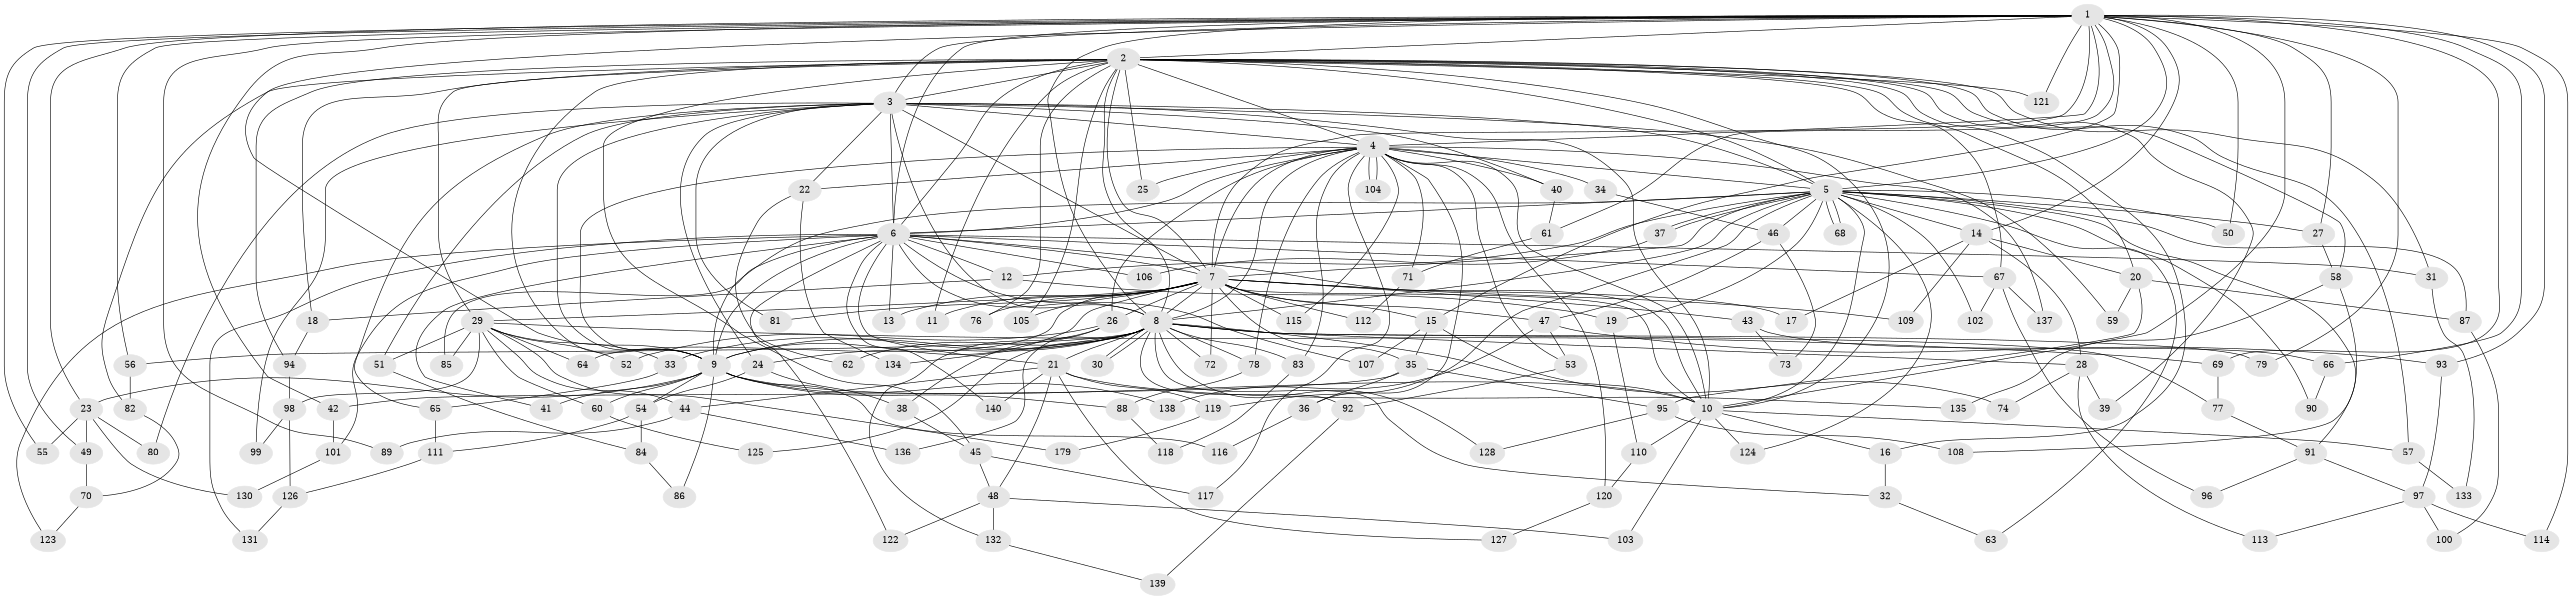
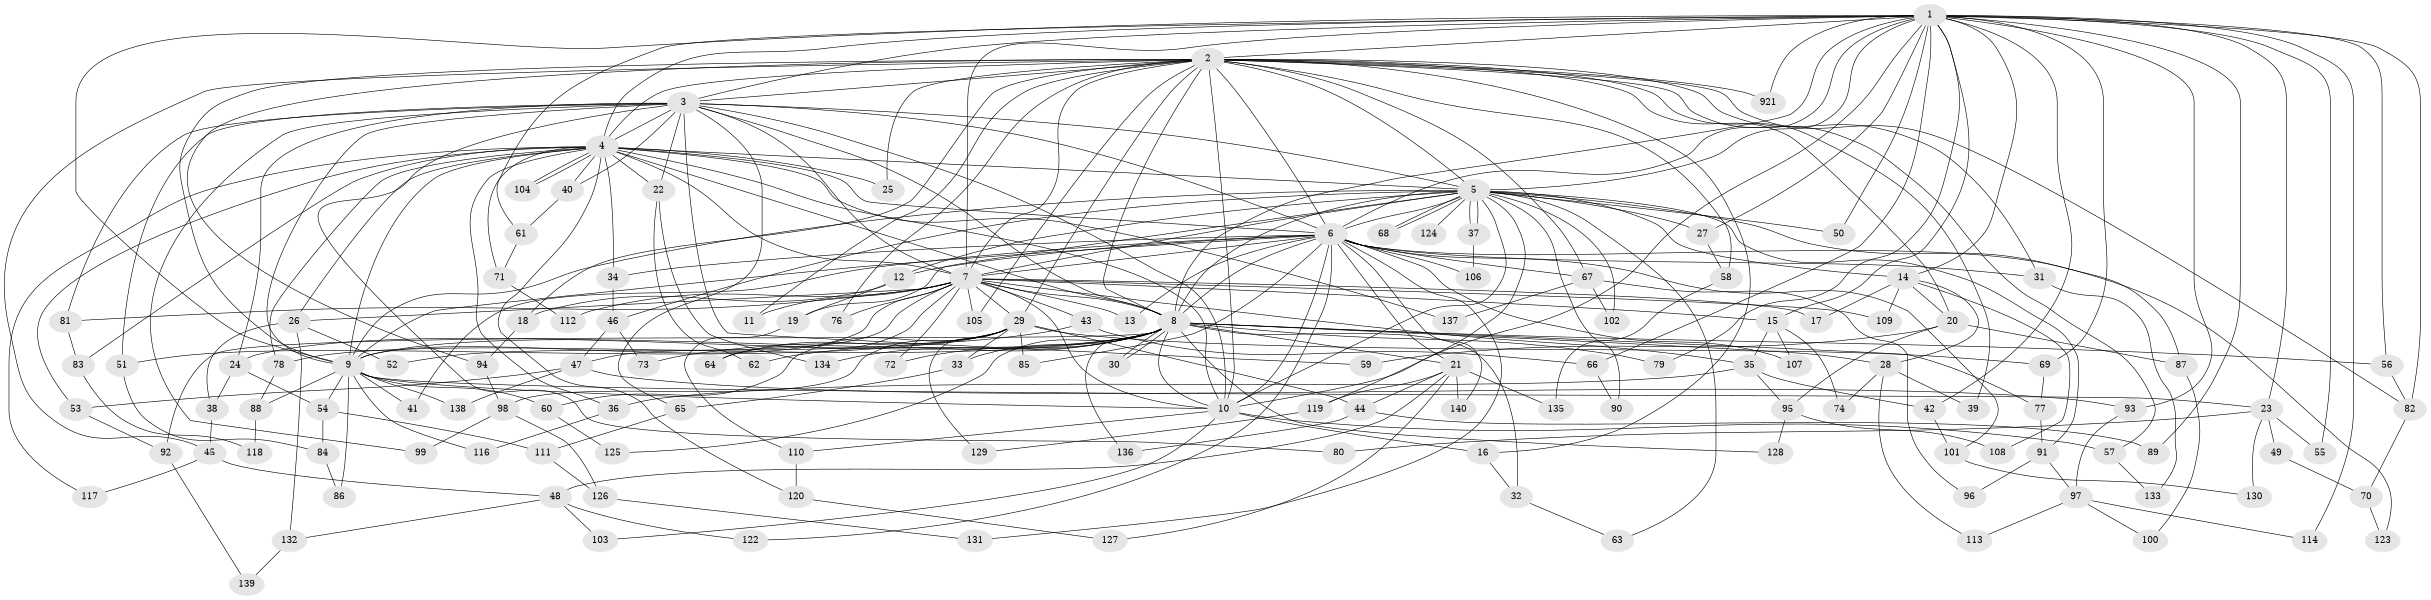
edge "1" -- "49": now "1" -- "82"
node "121": label "121" -> "921"
edge "6" -- "34": added
node "115": removed
edge "8" -- "83": now "81" -- "83"
edge "10" -- "124": removed
edge "58" -- "108": now "14" -- "108"
node "179": label "179" -> "129"
